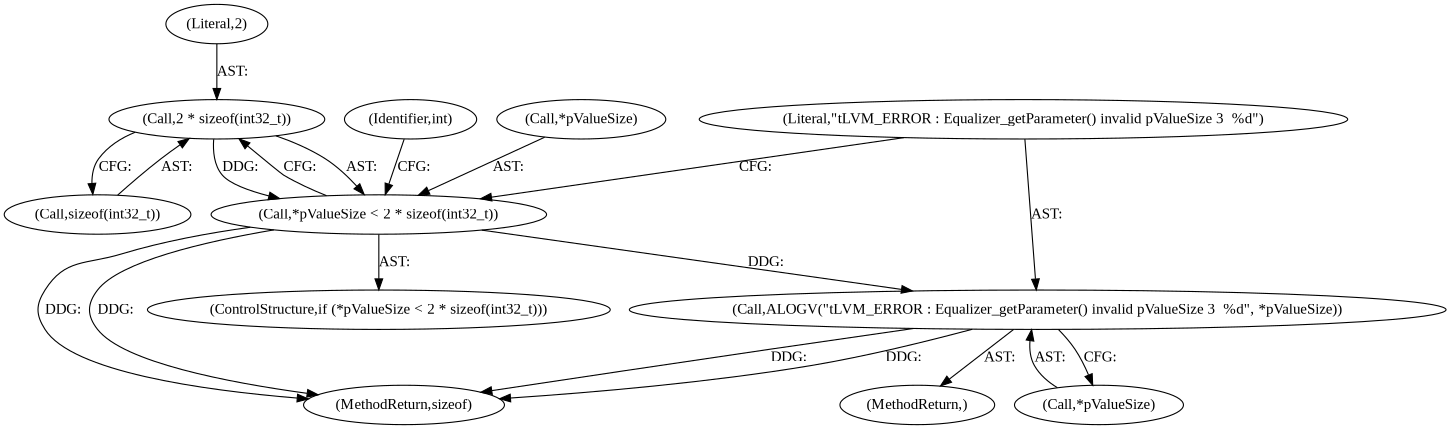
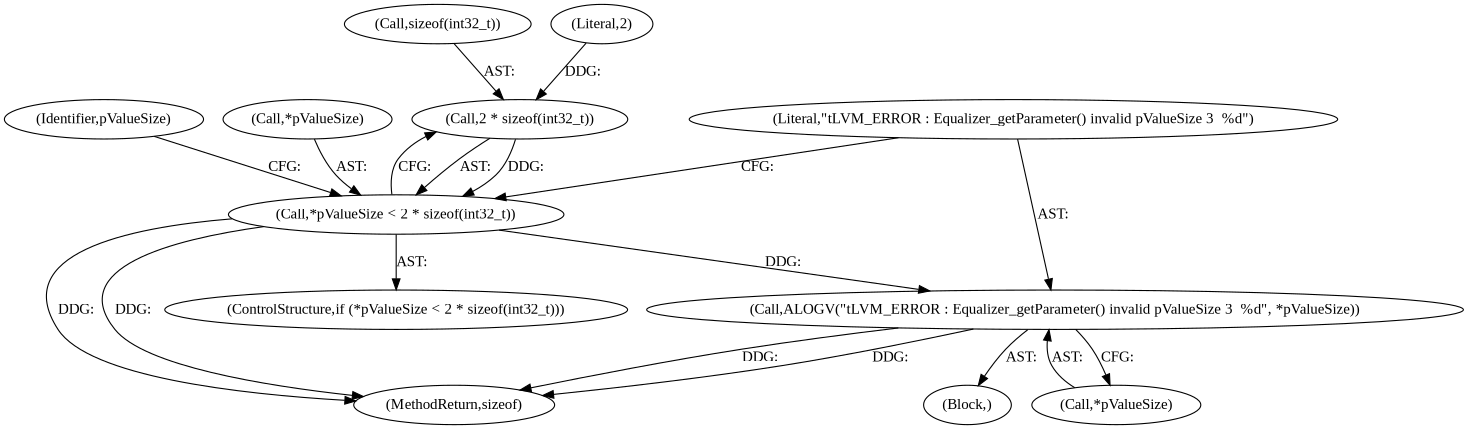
edge "(Literal,2)" -> "(Call,2 * sizeof(int32_t))": label "AST: " -> "DDG: "
node "(Identifier,int)": label "(Identifier,int)" -> "(Identifier,pValueSize)"
edge "(Call,2 * sizeof(int32_t))" -> "(Call,sizeof(int32_t))": removed, label "CFG:"
node "(MethodReturn,)": label "(MethodReturn,)" -> "(Block,)"
